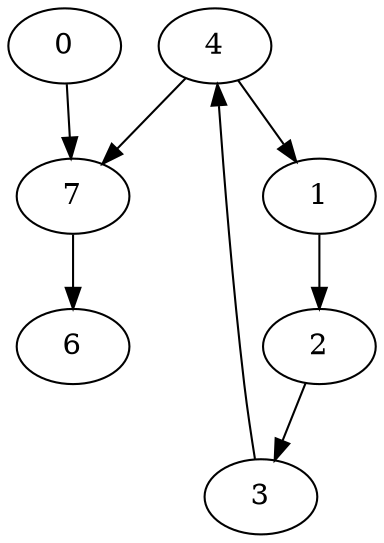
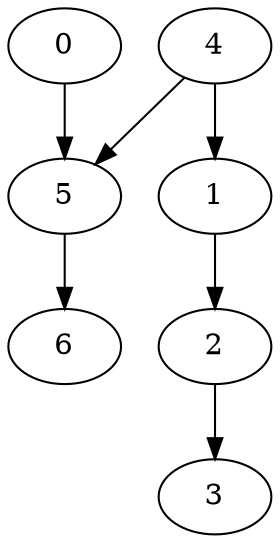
node "7": label "7" -> "5"
edge "3" -> "4": removed
